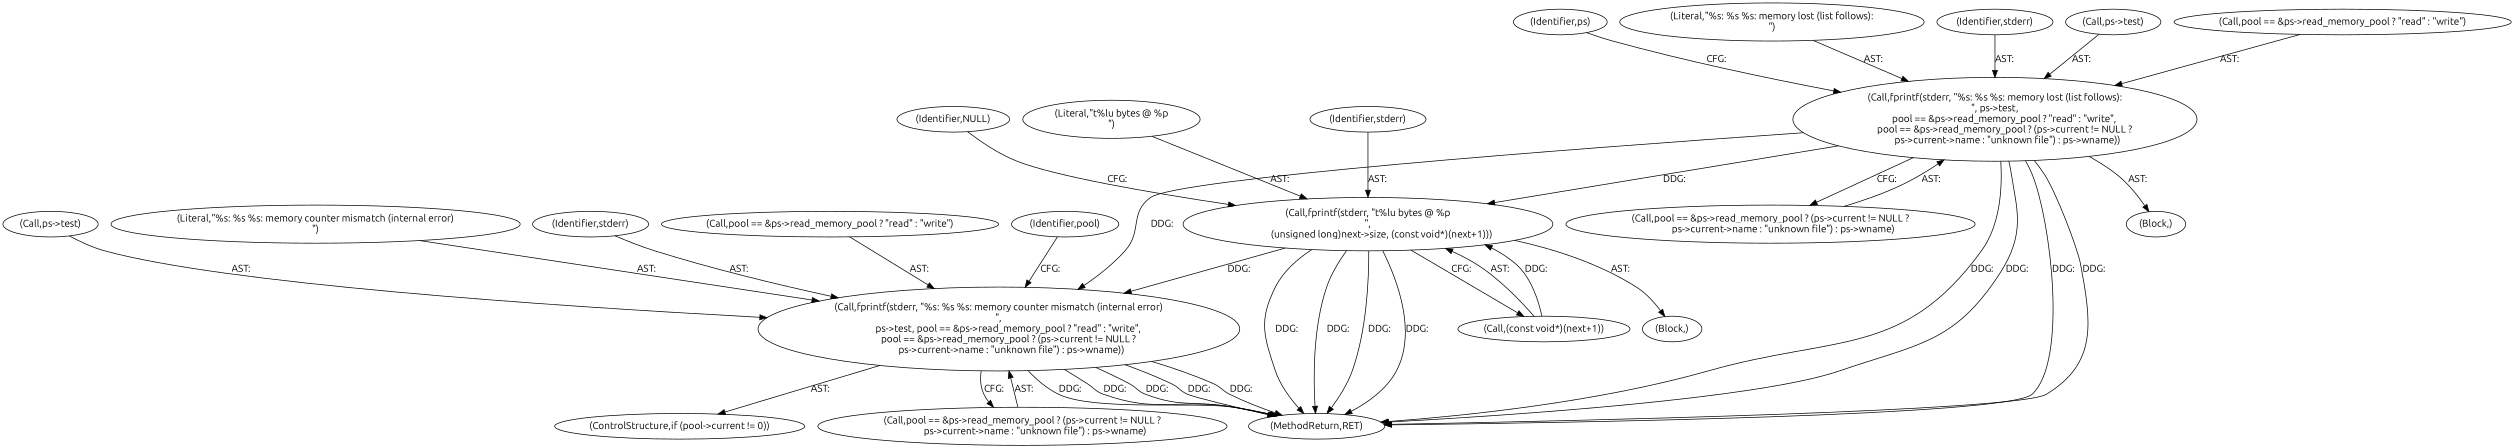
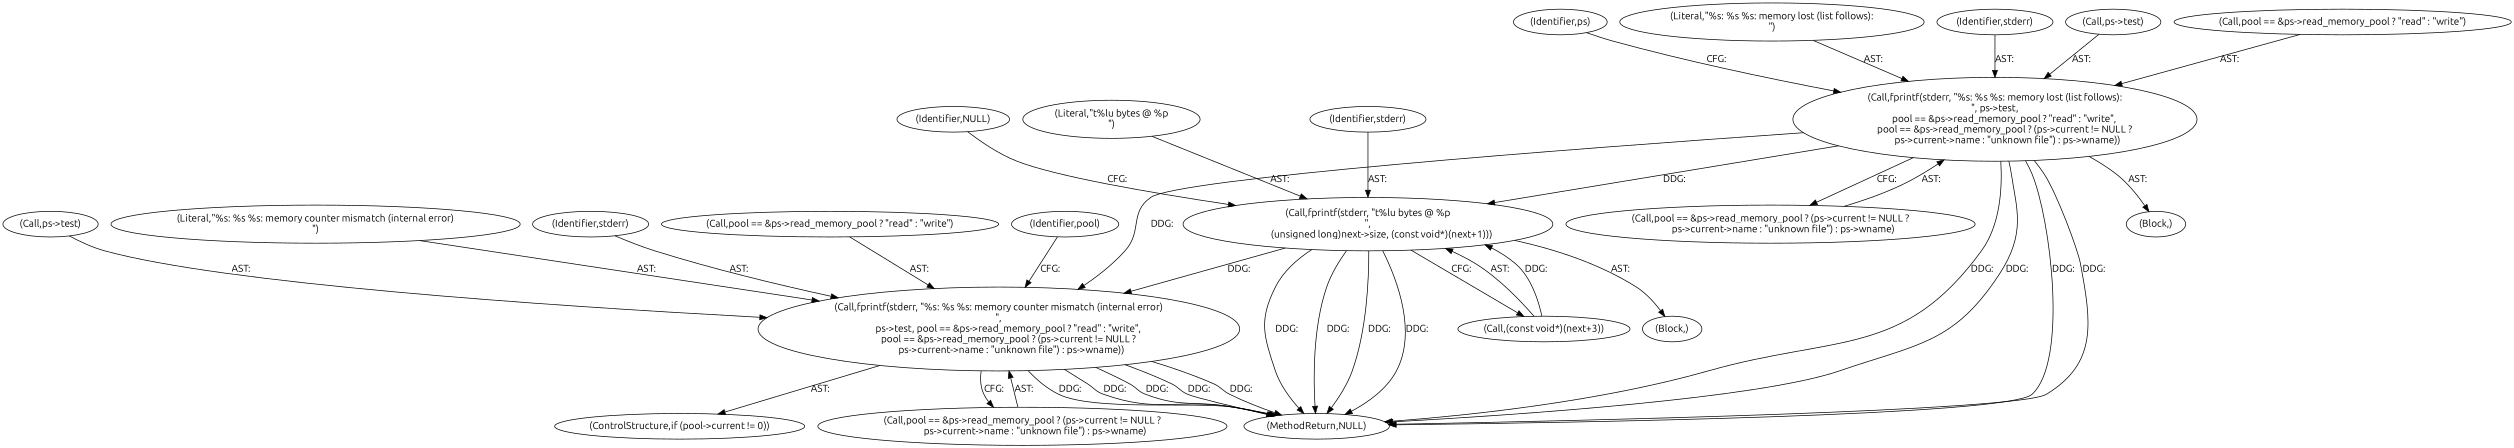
node "(Call,(const void*)(next+1))": label "(Call,(const void*)(next+1))" -> "(Call,(const void*)(next+3))"
node "(MethodReturn,RET)": label "(MethodReturn,RET)" -> "(MethodReturn,NULL)"
